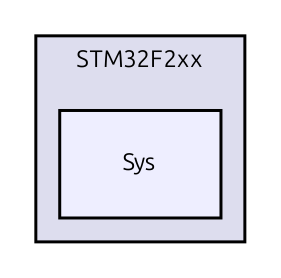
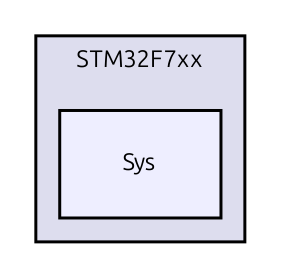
cluster "STM32F2xx": label "STM32F2xx" -> "STM32F7xx"
